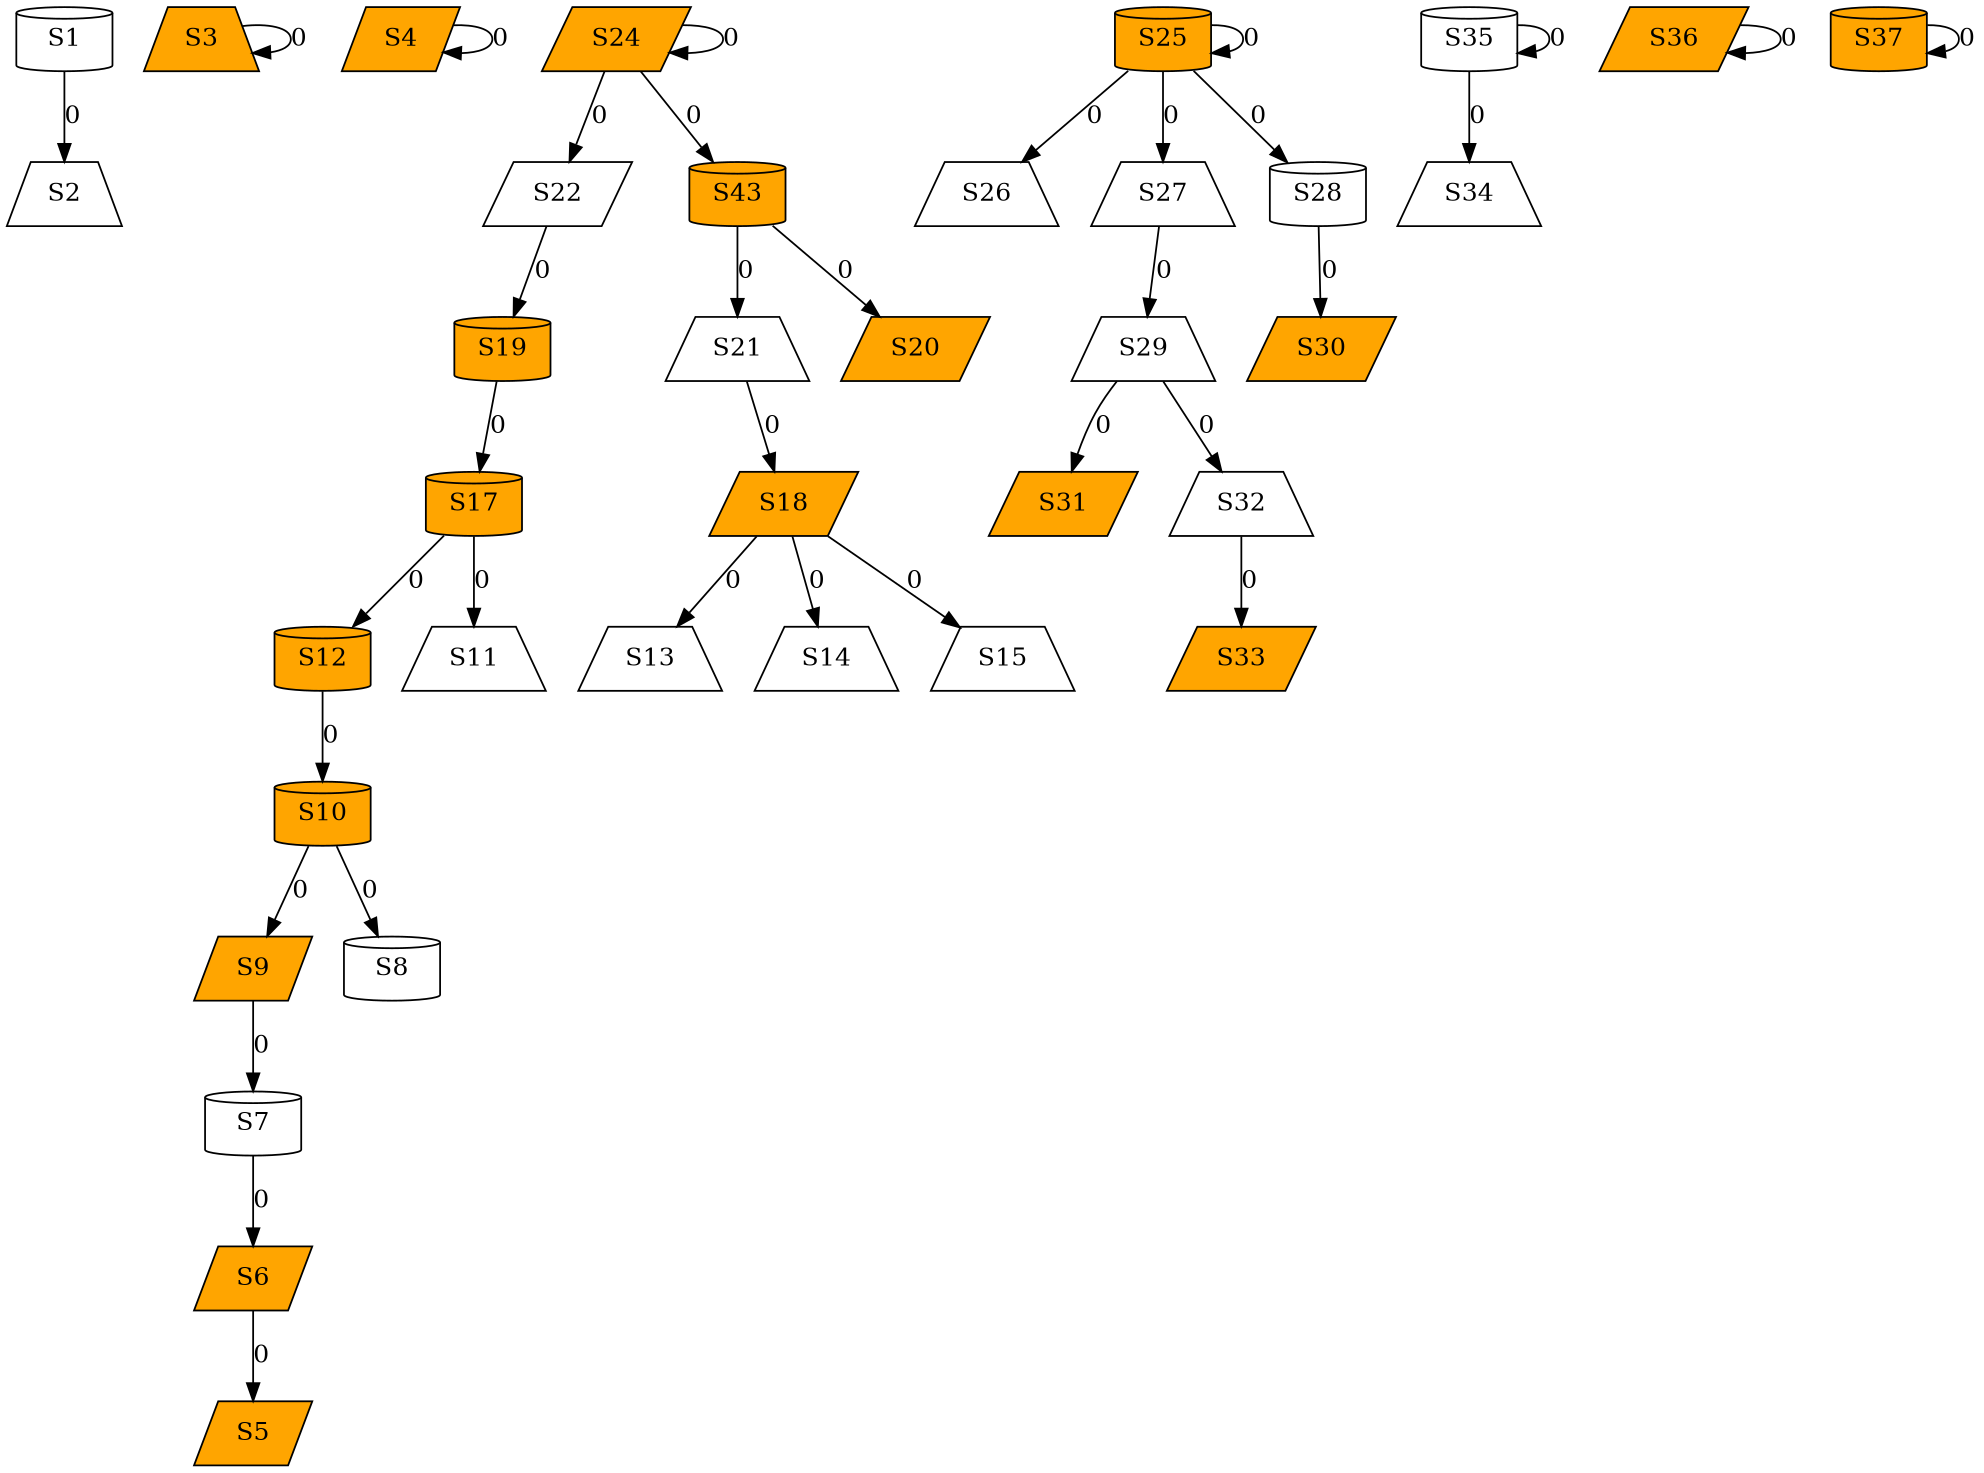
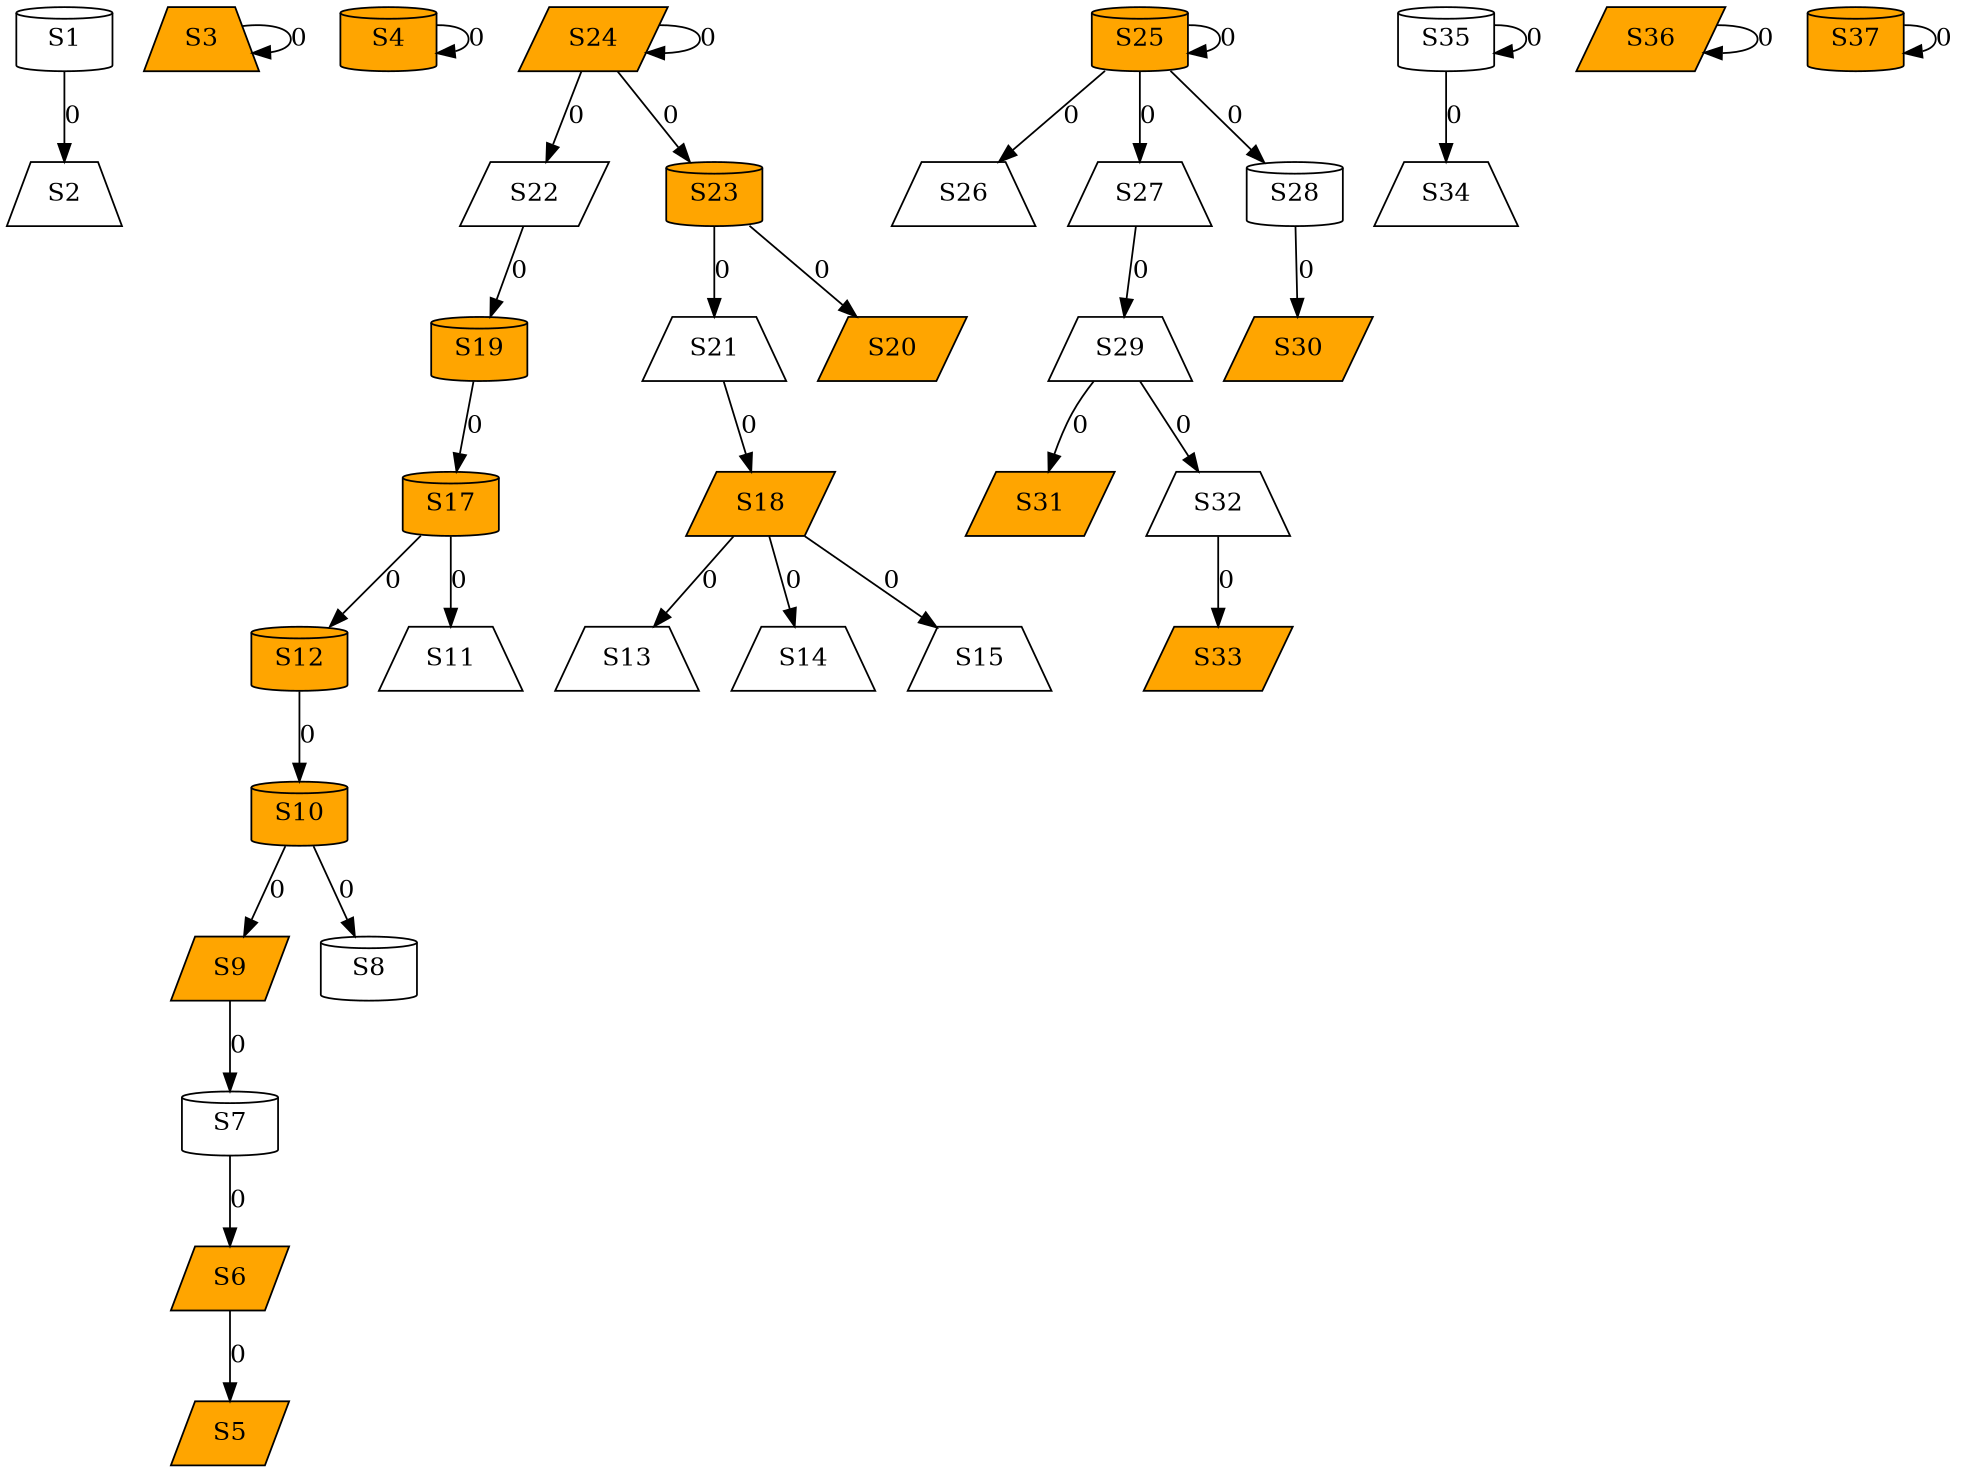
node "S4": shape parallelogram -> cylinder
node "S43": label "S43" -> "S23"
